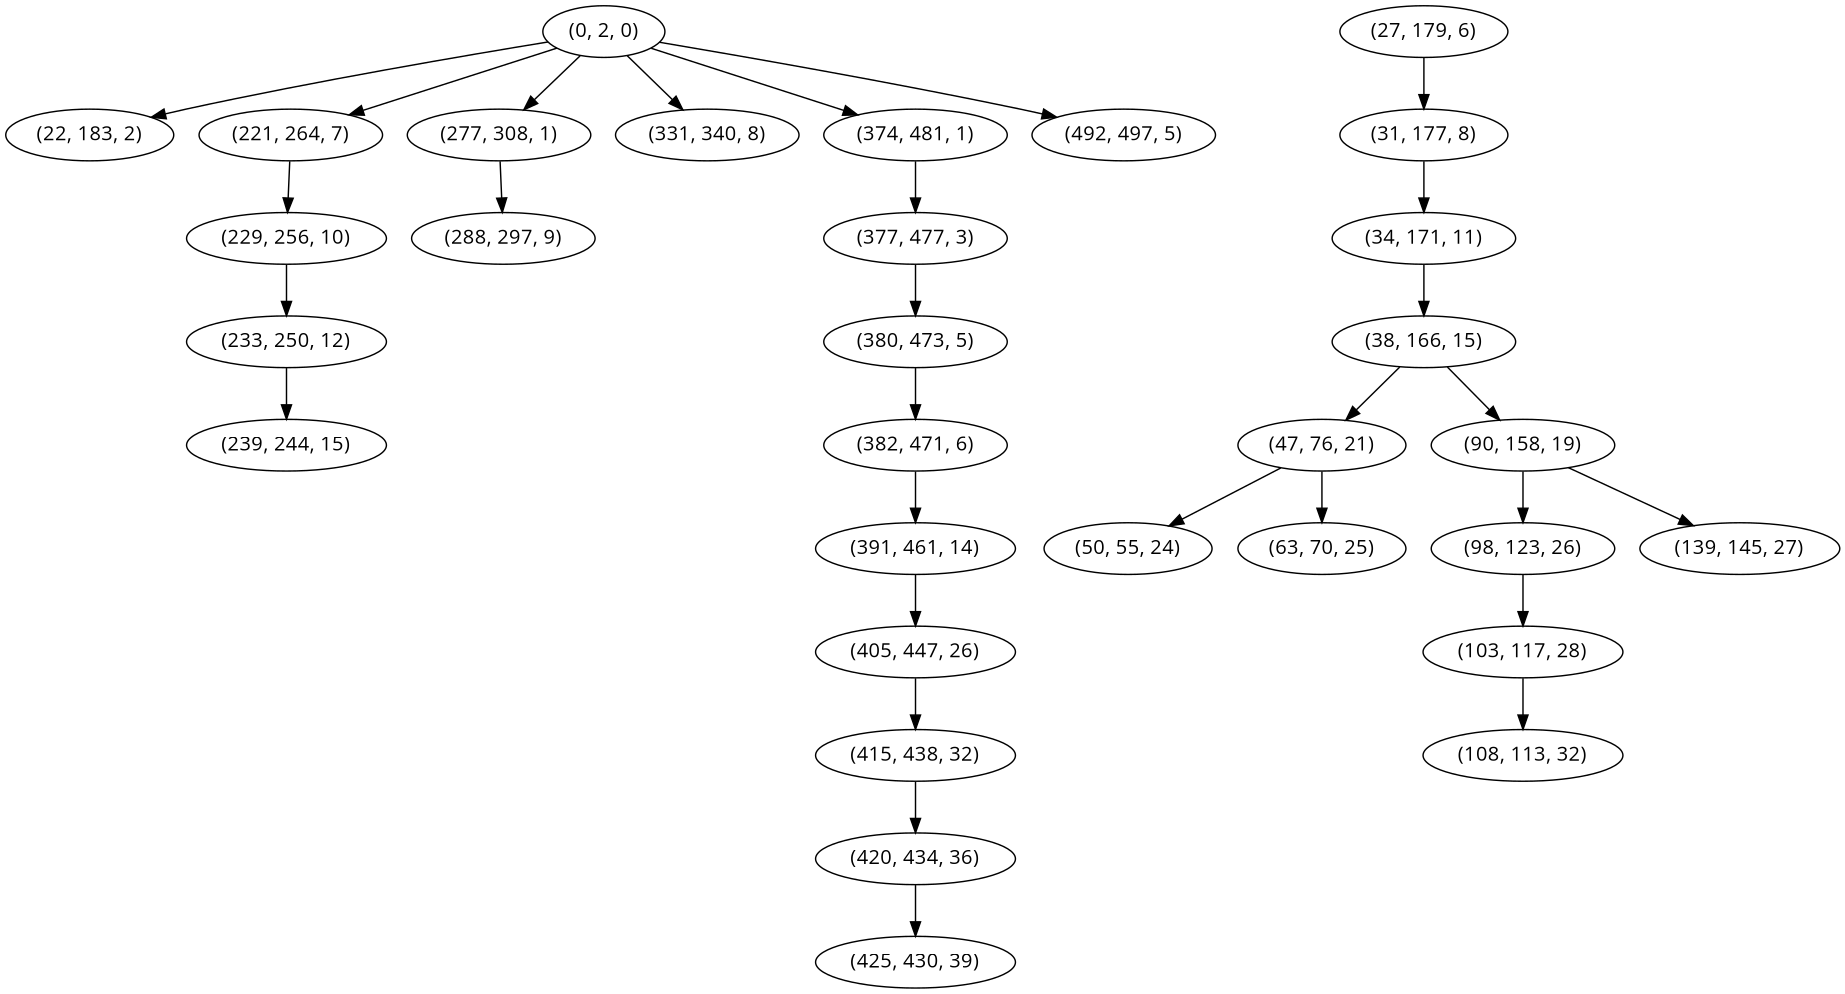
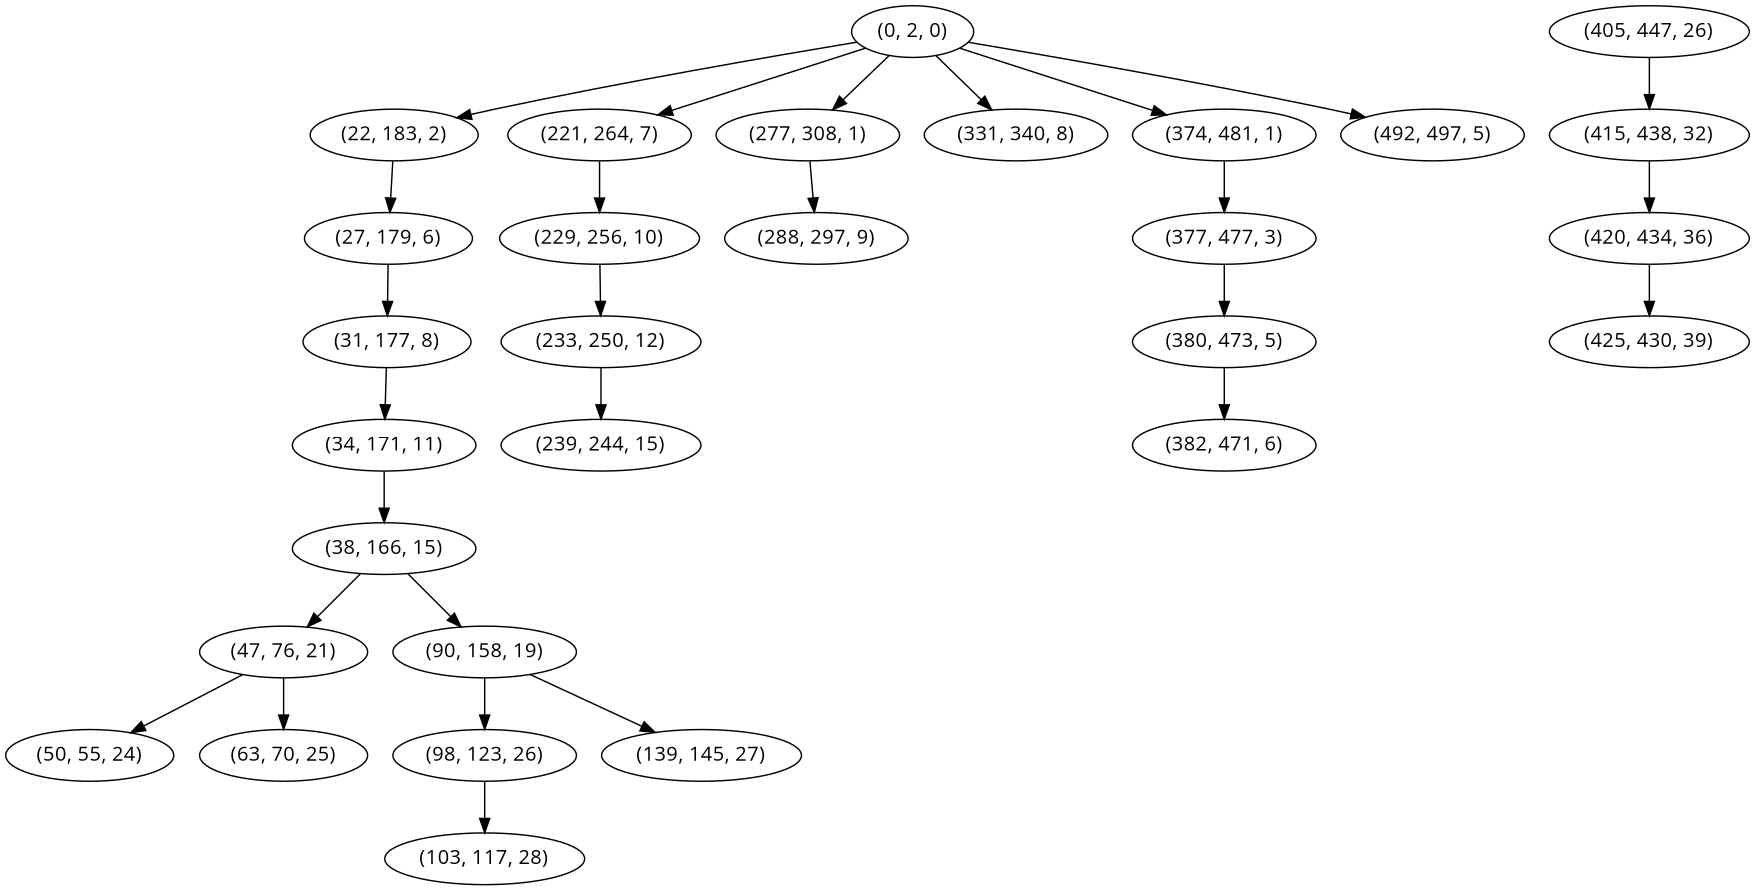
edge "(22, 183, 2)" -> "(27, 179, 6)": added
node "(391, 461, 14)": removed
node "(108, 113, 32)": removed
